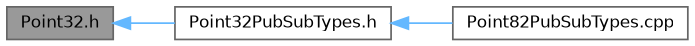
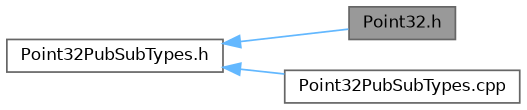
edge "Point32PubSubTypes.h" -> "Point32.h": reversed
node "Point82PubSubTypes.cpp": label "Point82PubSubTypes.cpp" -> "Point32PubSubTypes.cpp"
